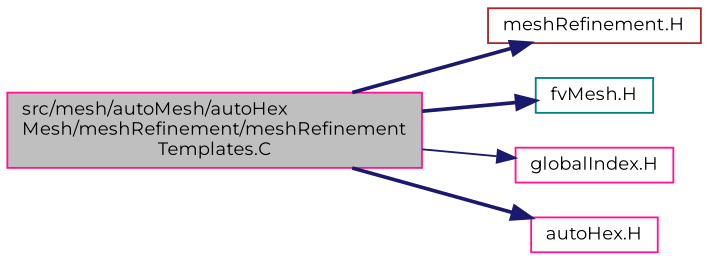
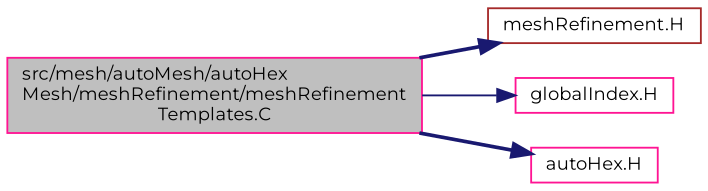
node "fvMesh.H": removed
